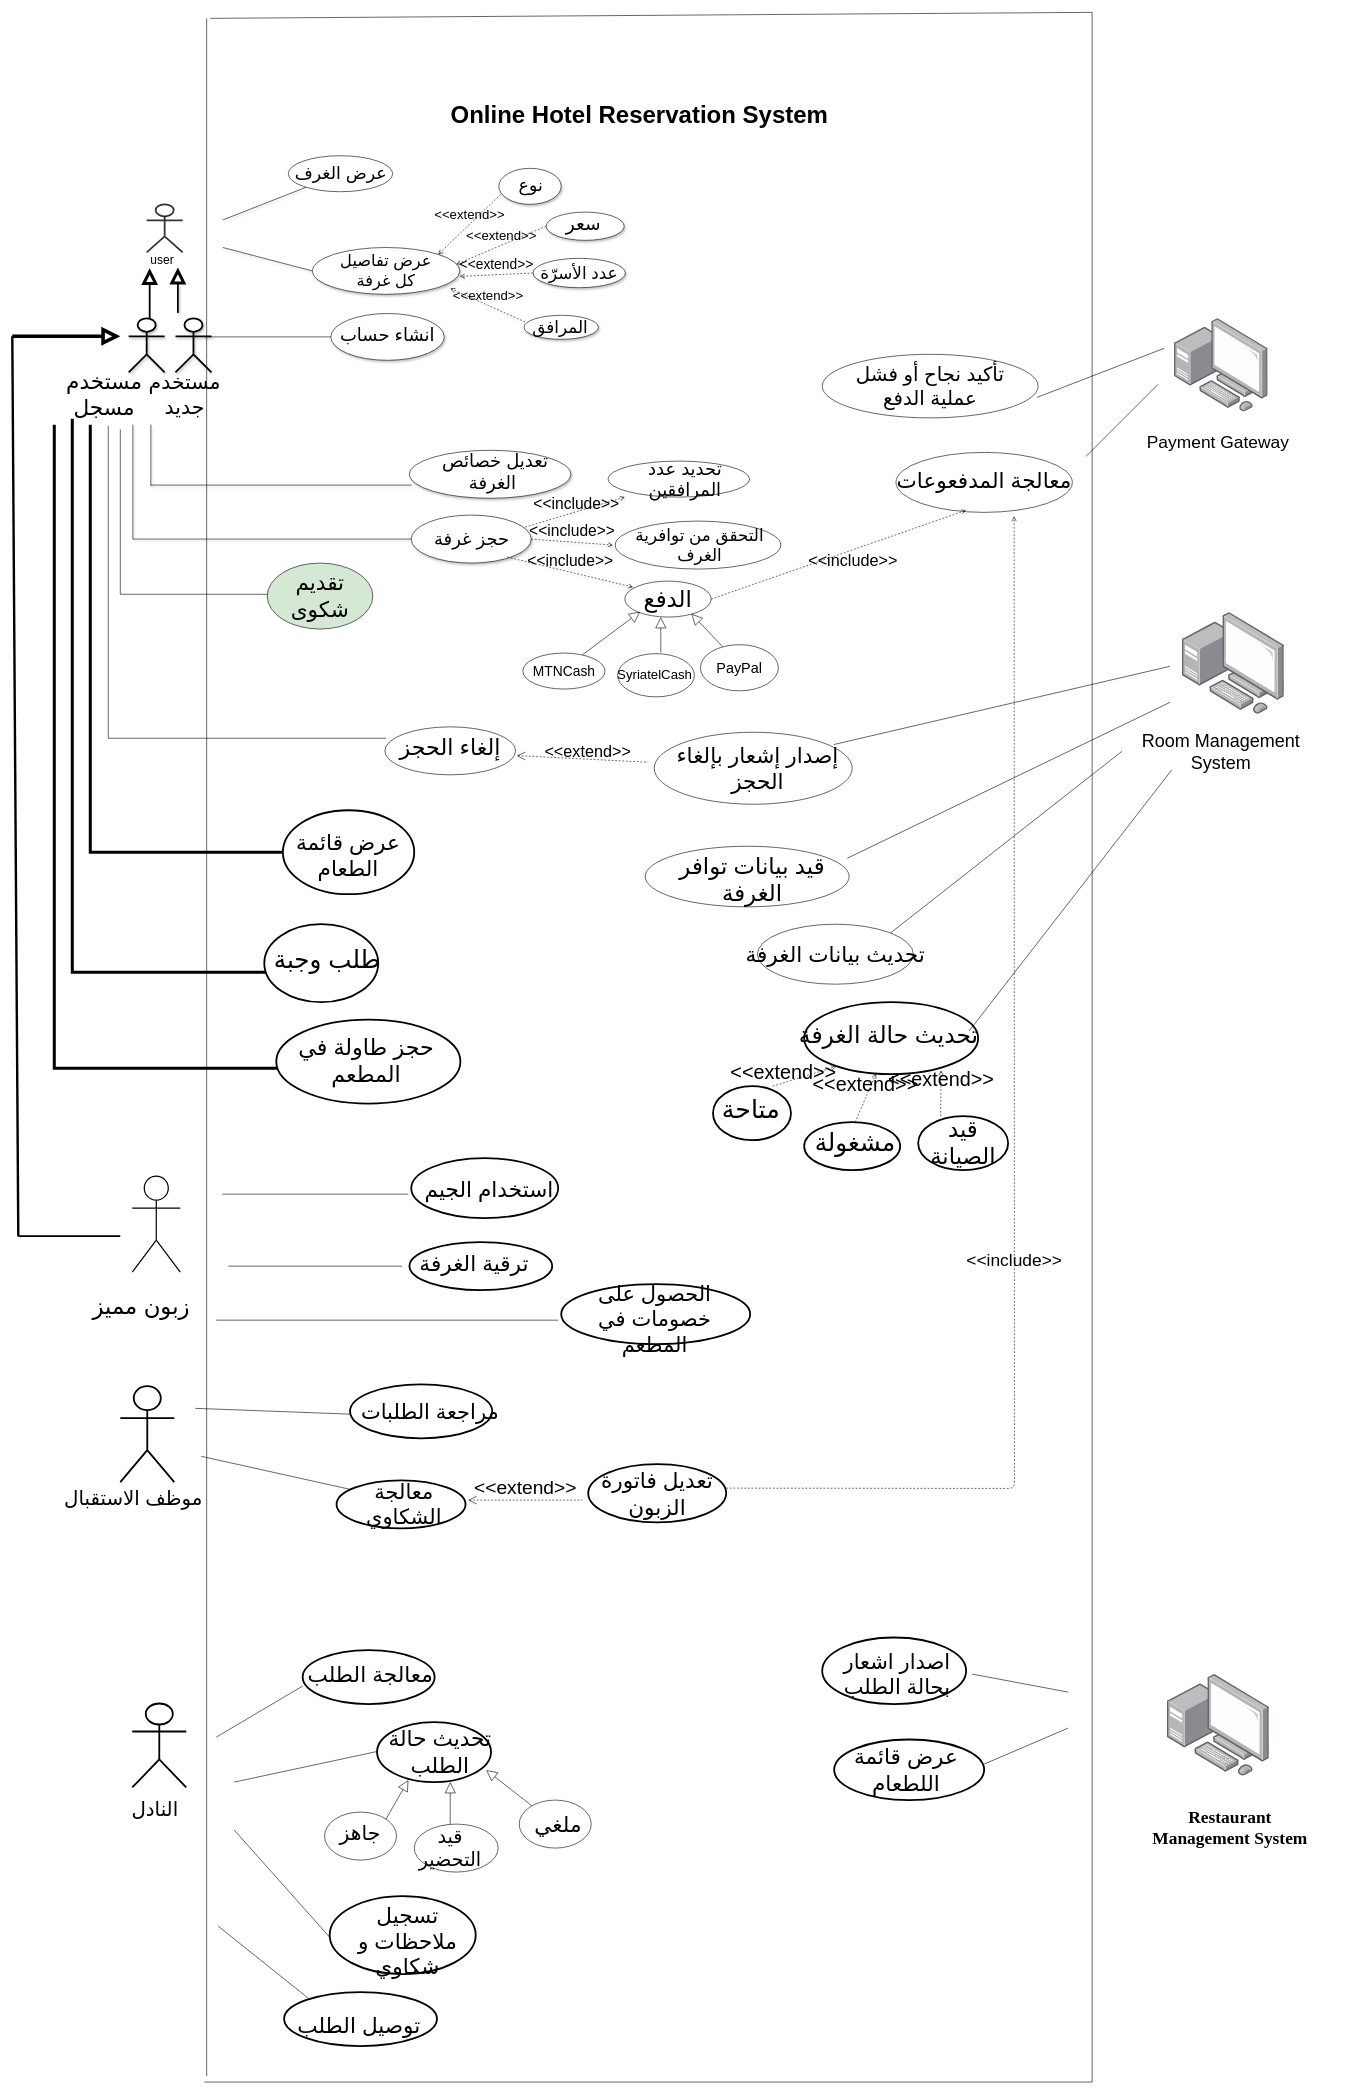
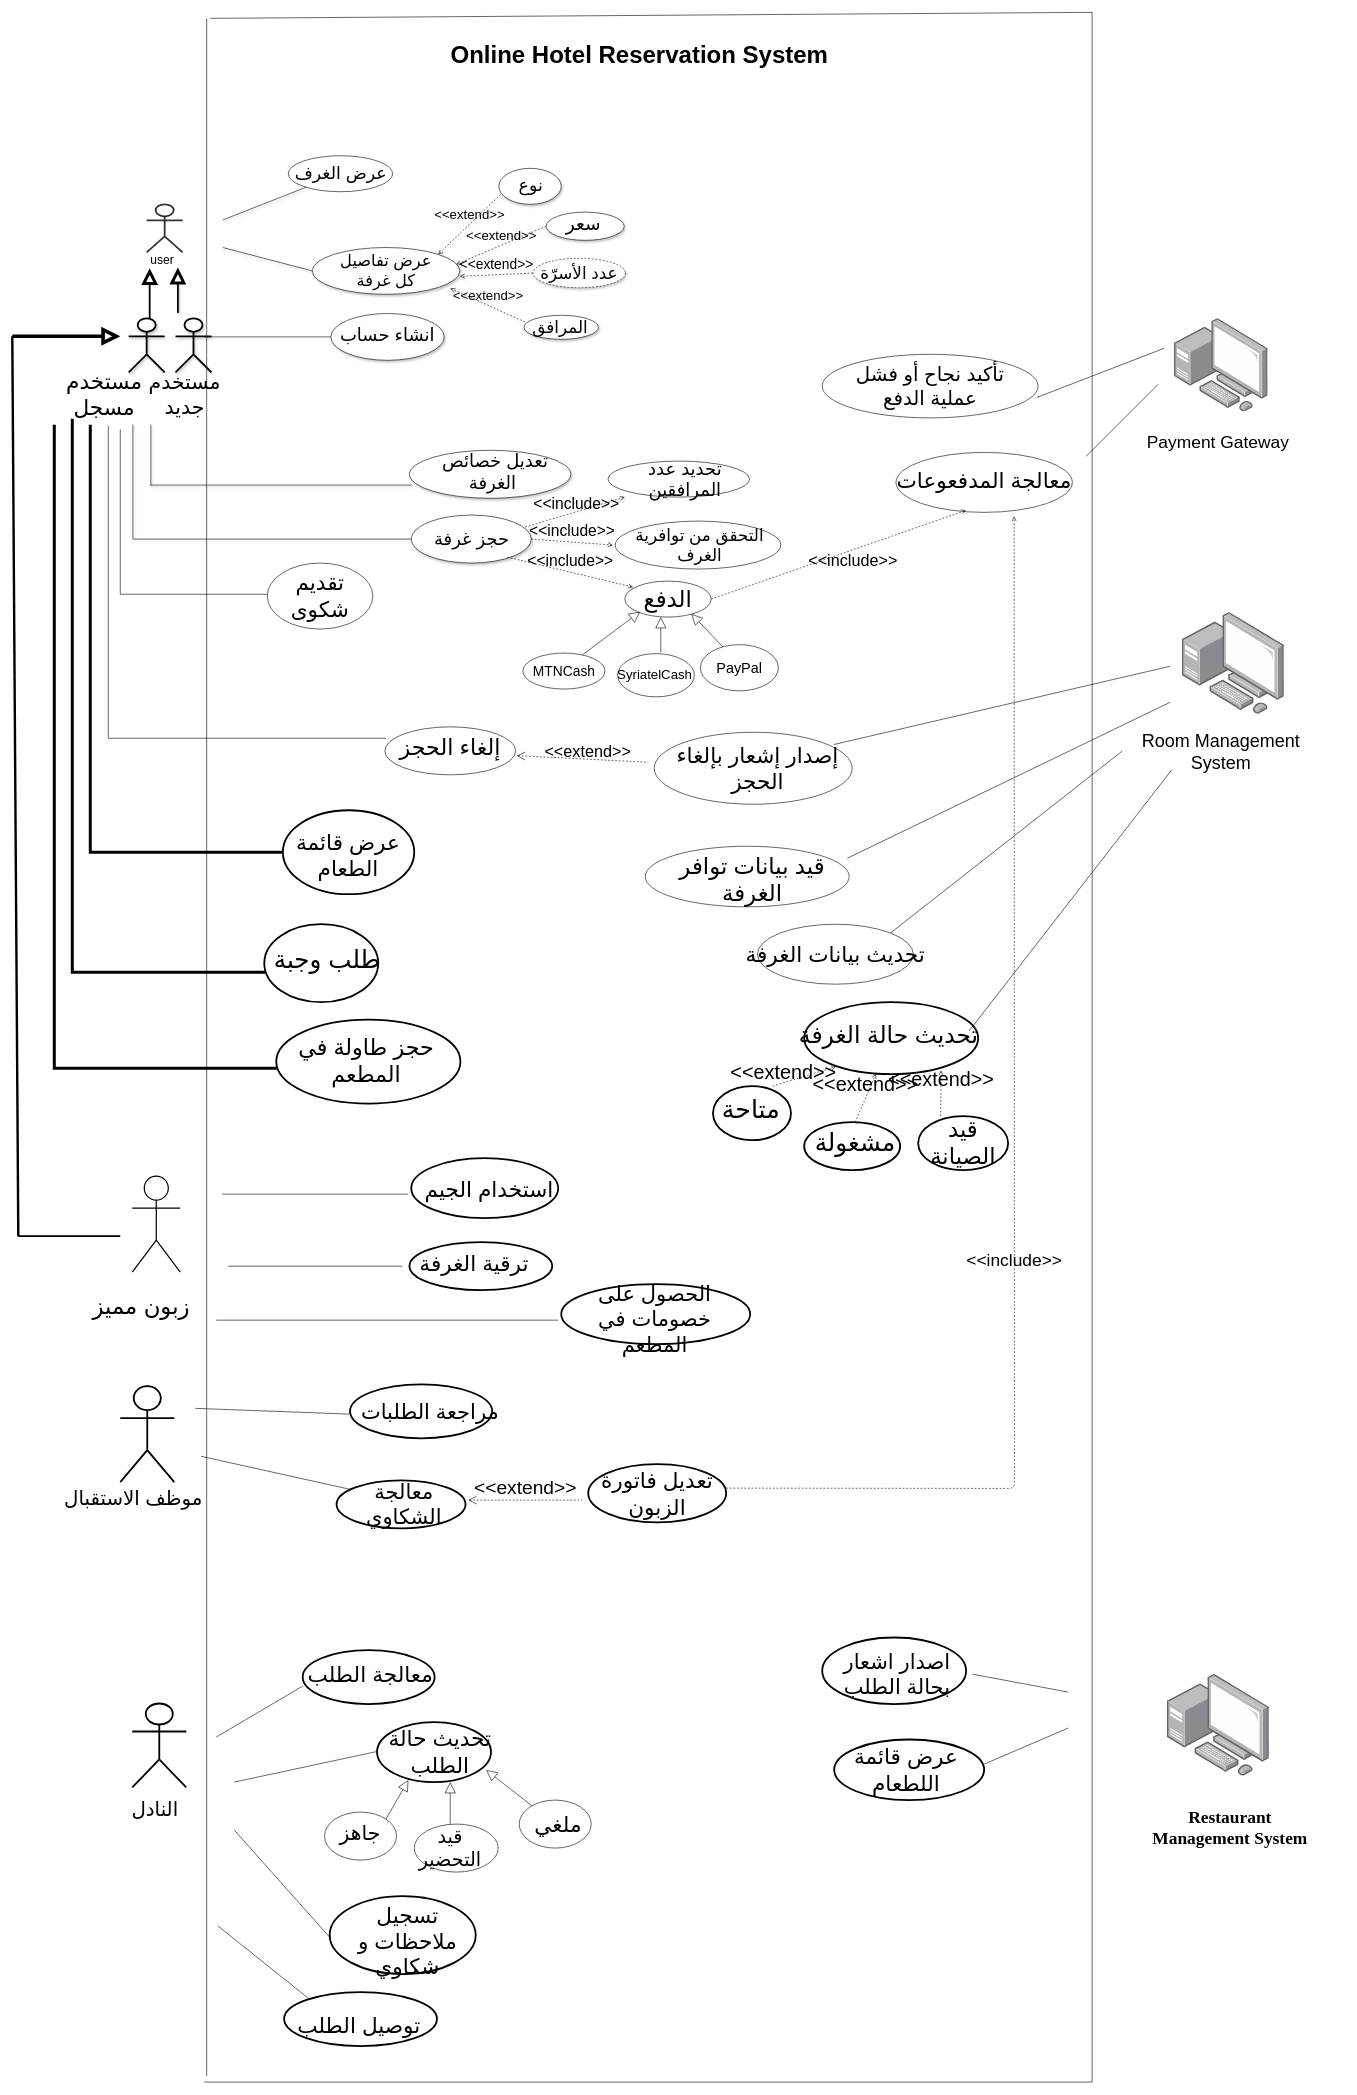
node "Online Hotel Reservation System": moved (639, 114) -> (639, 54)
node "عدد الأسرّة": style solid -> dashed
node "تقديم شكوى": fillcolor #d5e8d4 -> #ffffff
